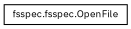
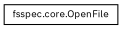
node "fsspec.fsspec.OpenFile": label "fsspec.fsspec.OpenFile" -> "fsspec.core.OpenFile"
